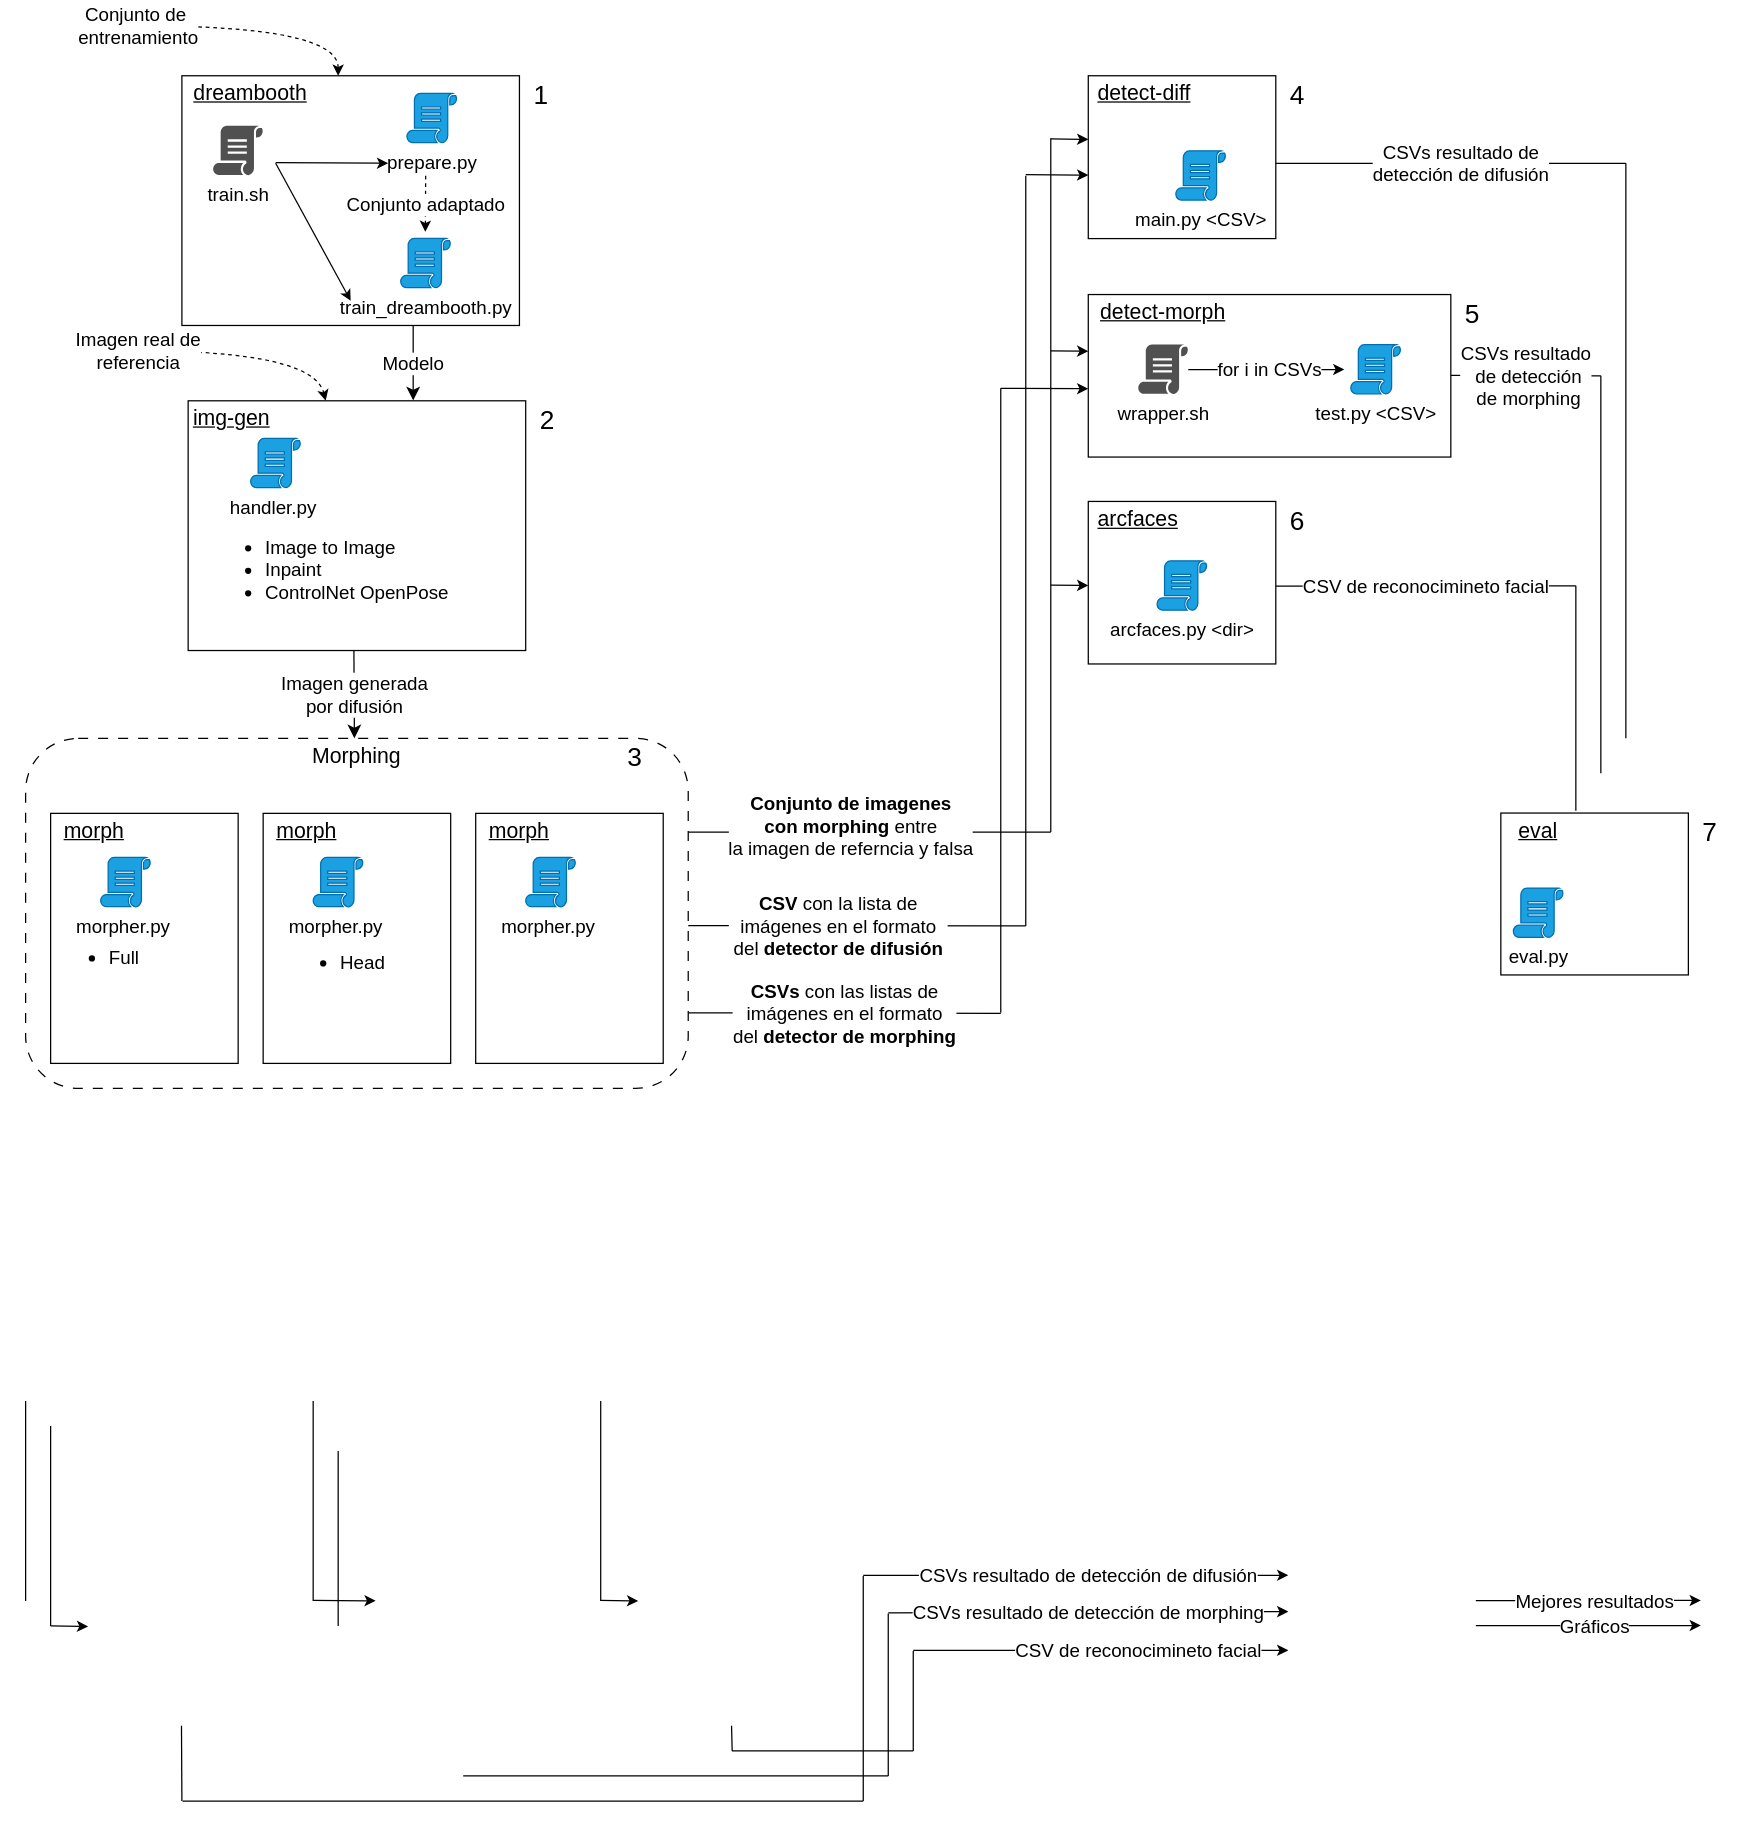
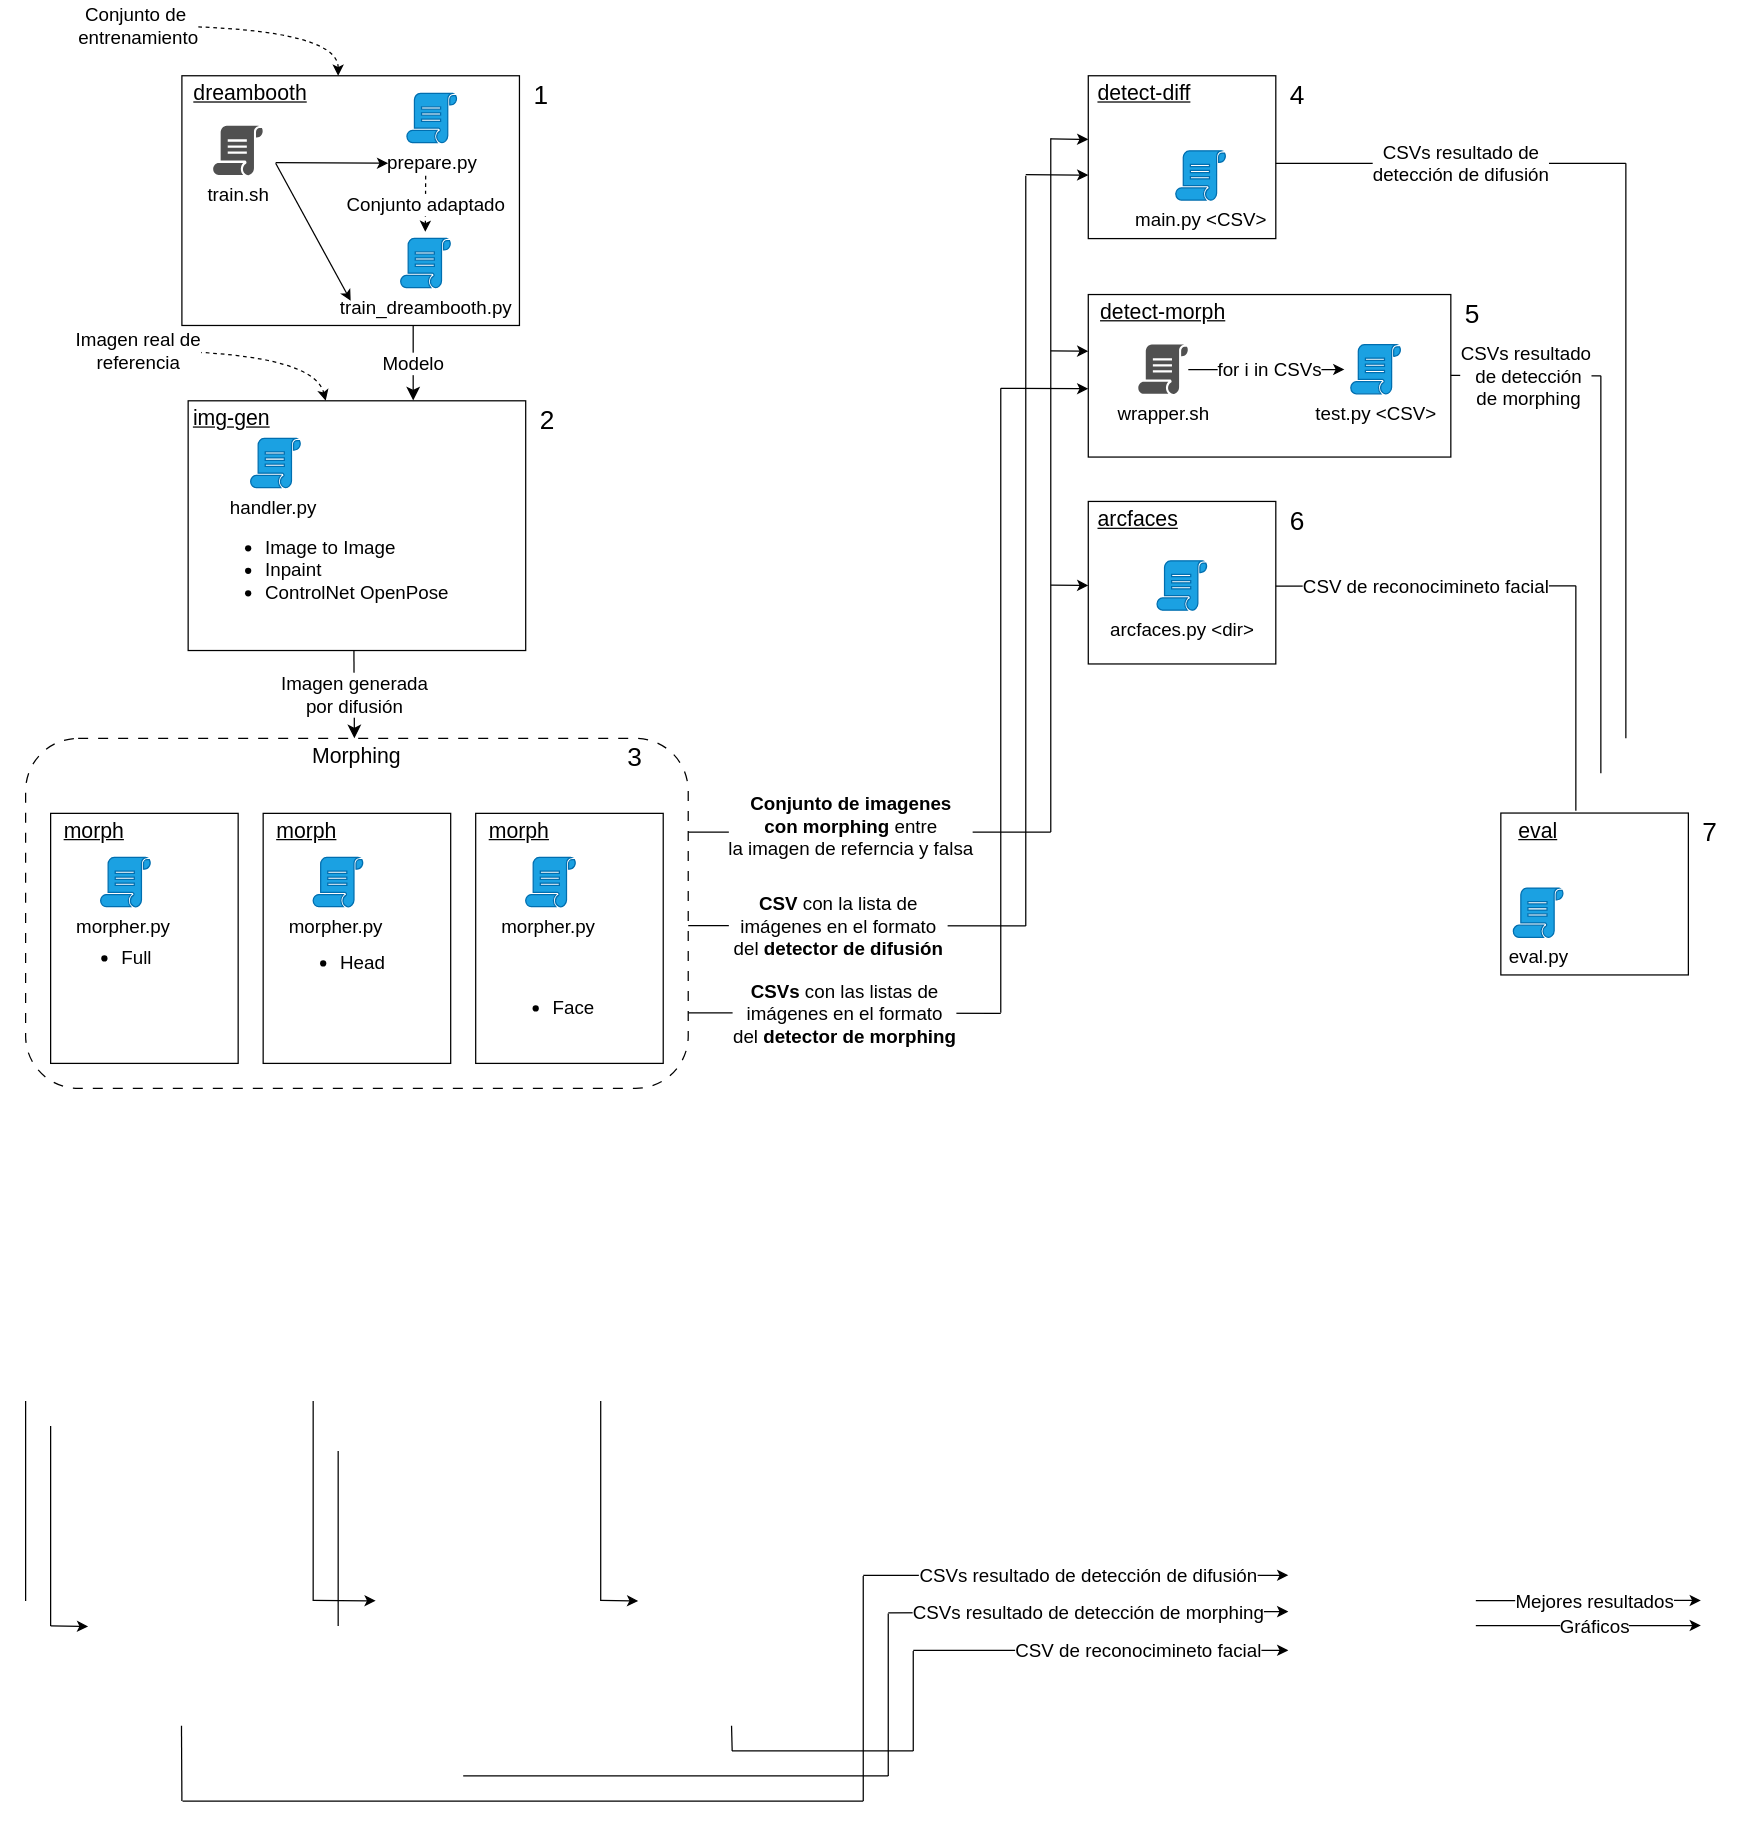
node "Full": moved (113, 957) -> (126, 957)
node "Face": added
